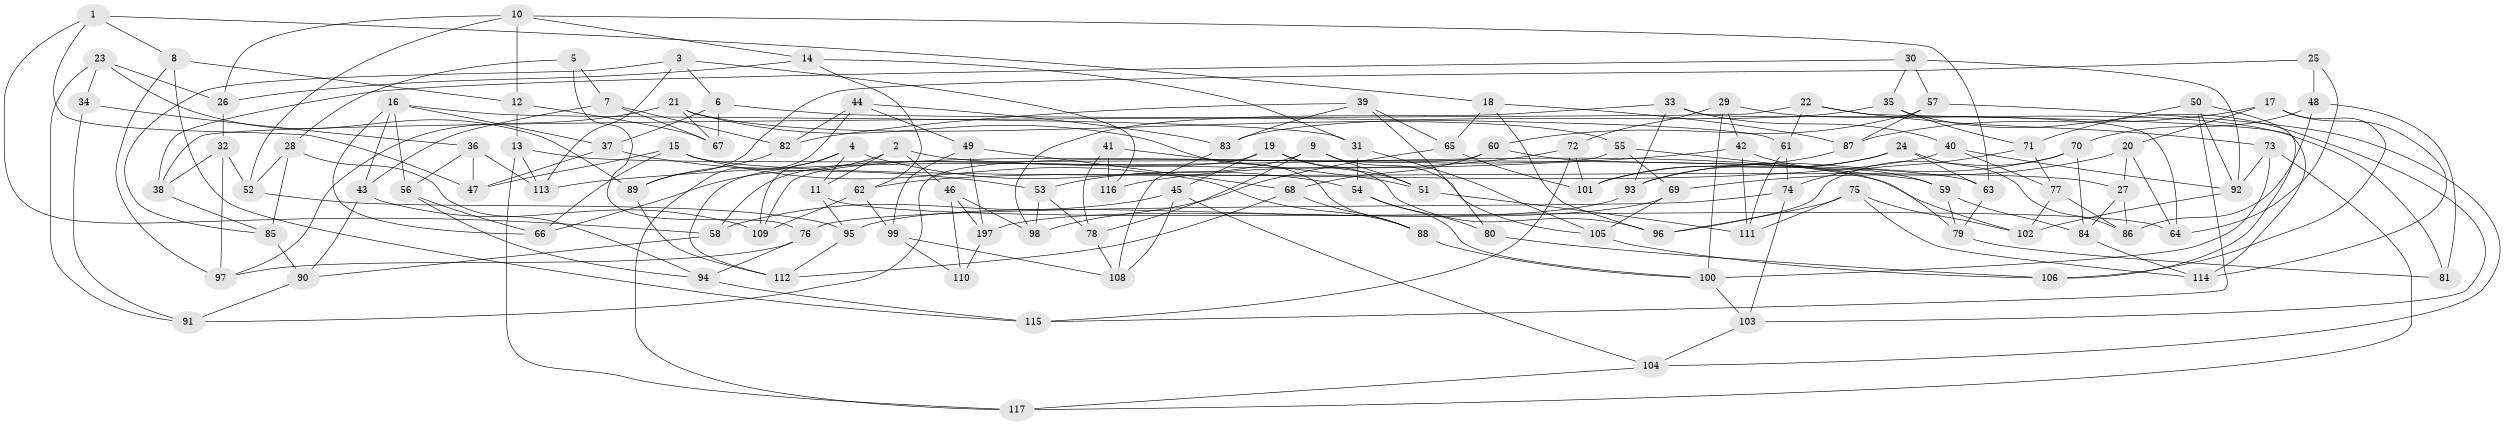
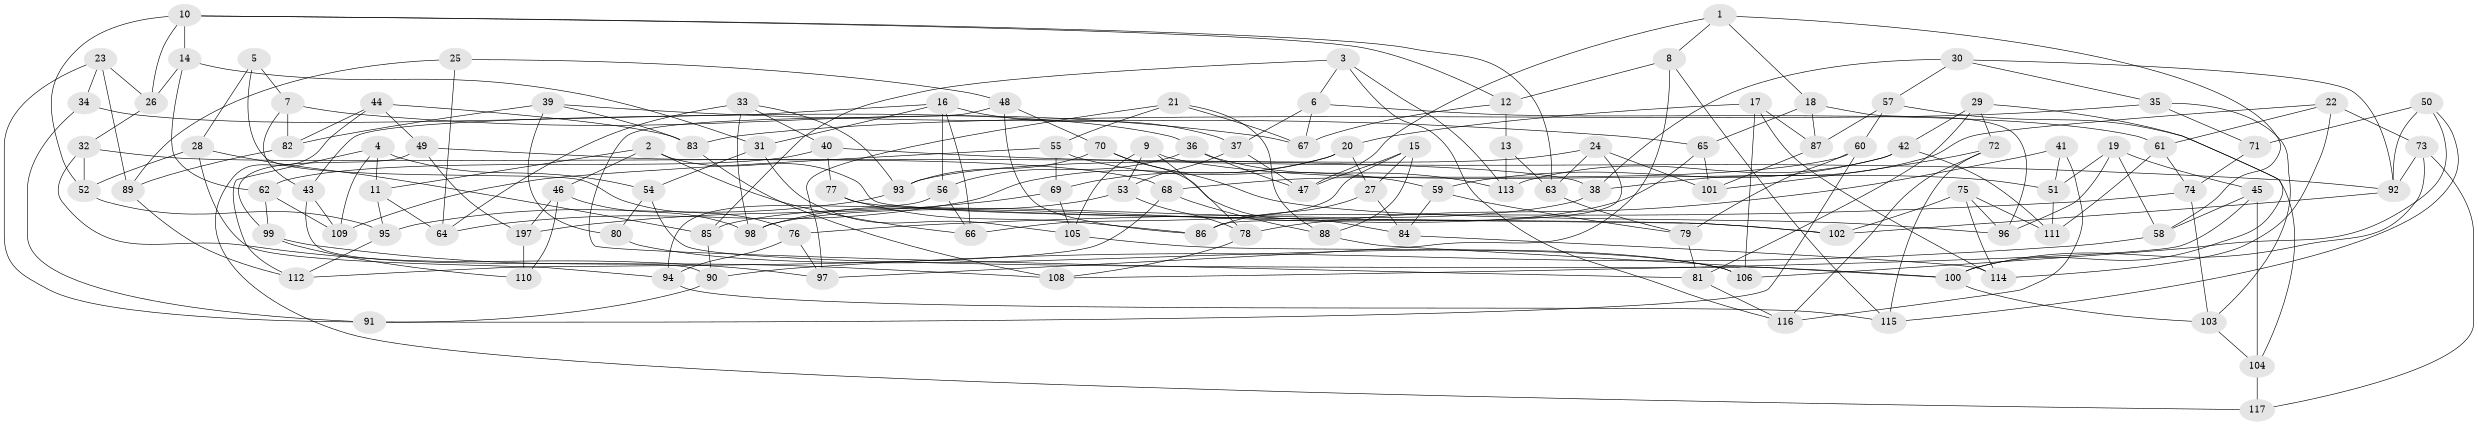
edge "71" -- "77": removed
edge "81" -- "116": added
edge "13" -- "117": removed
